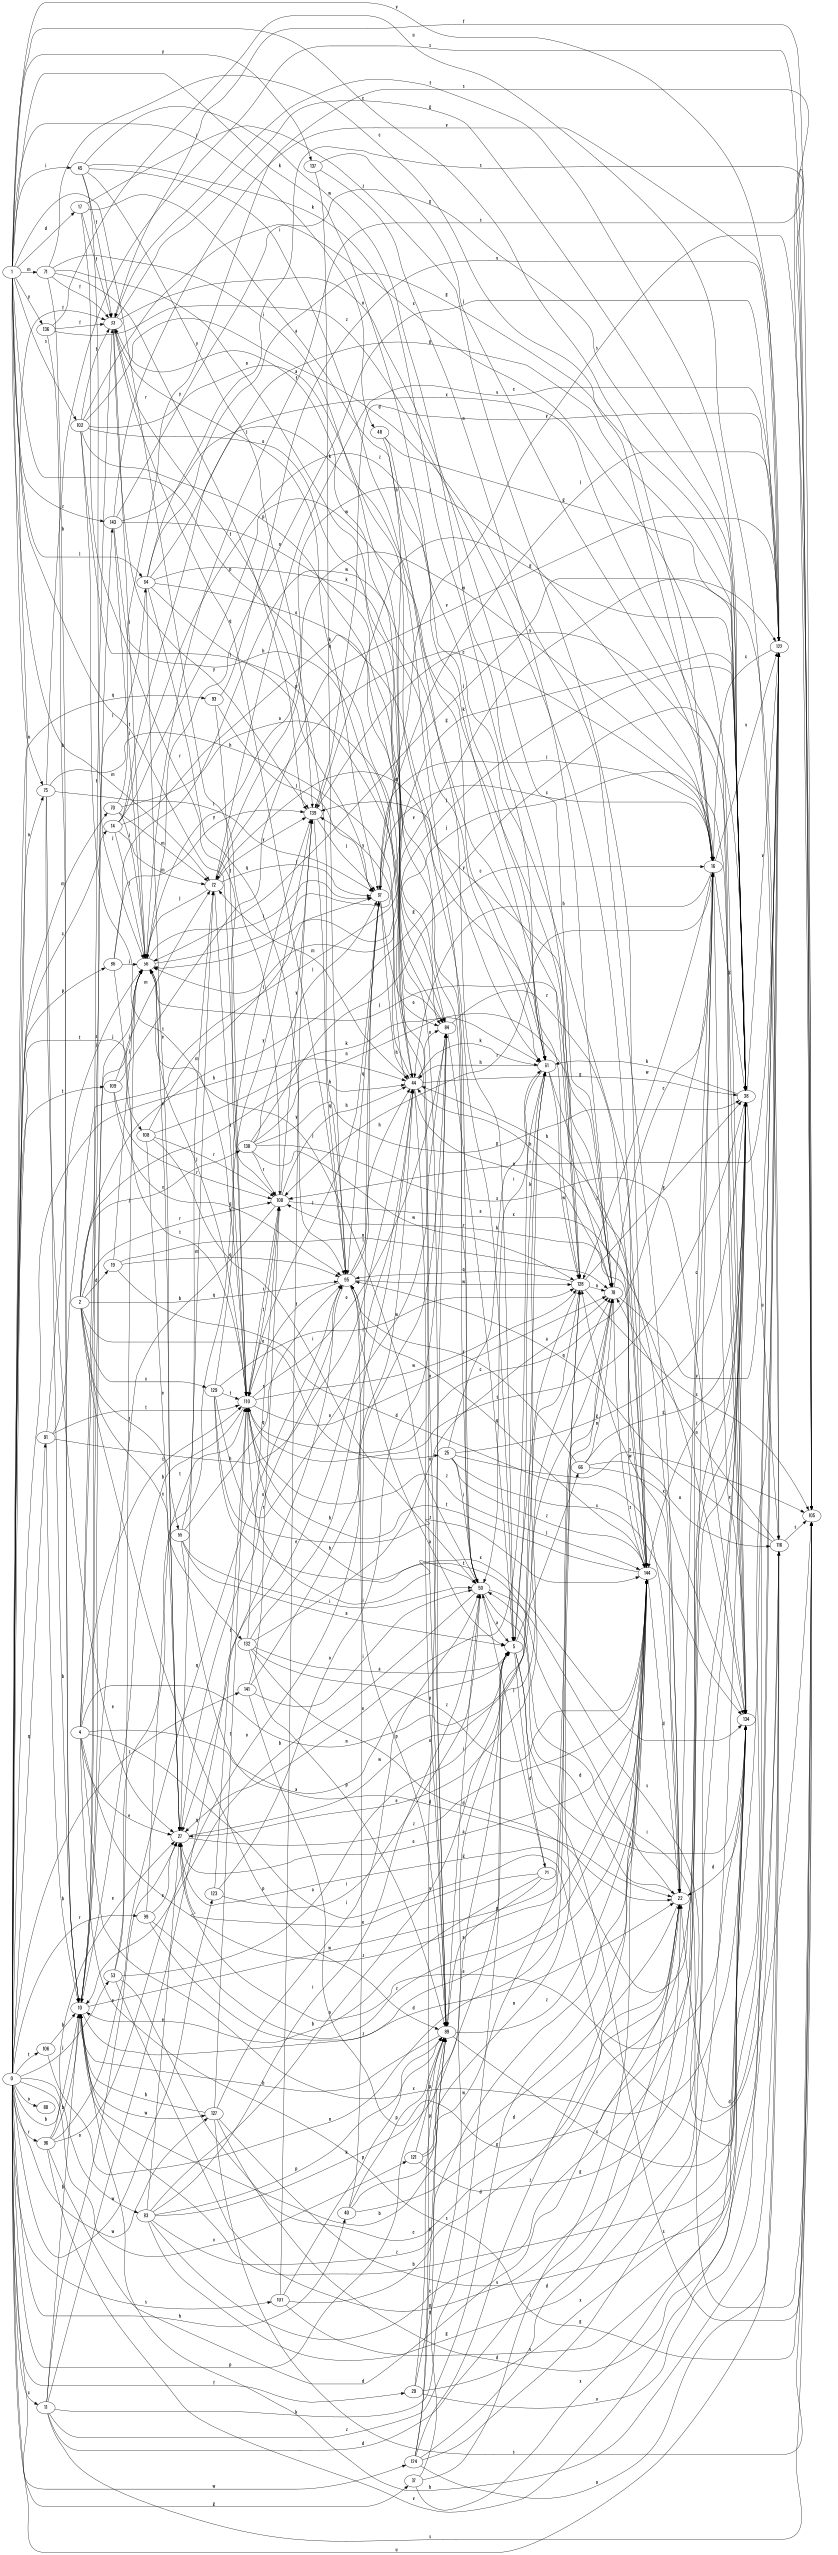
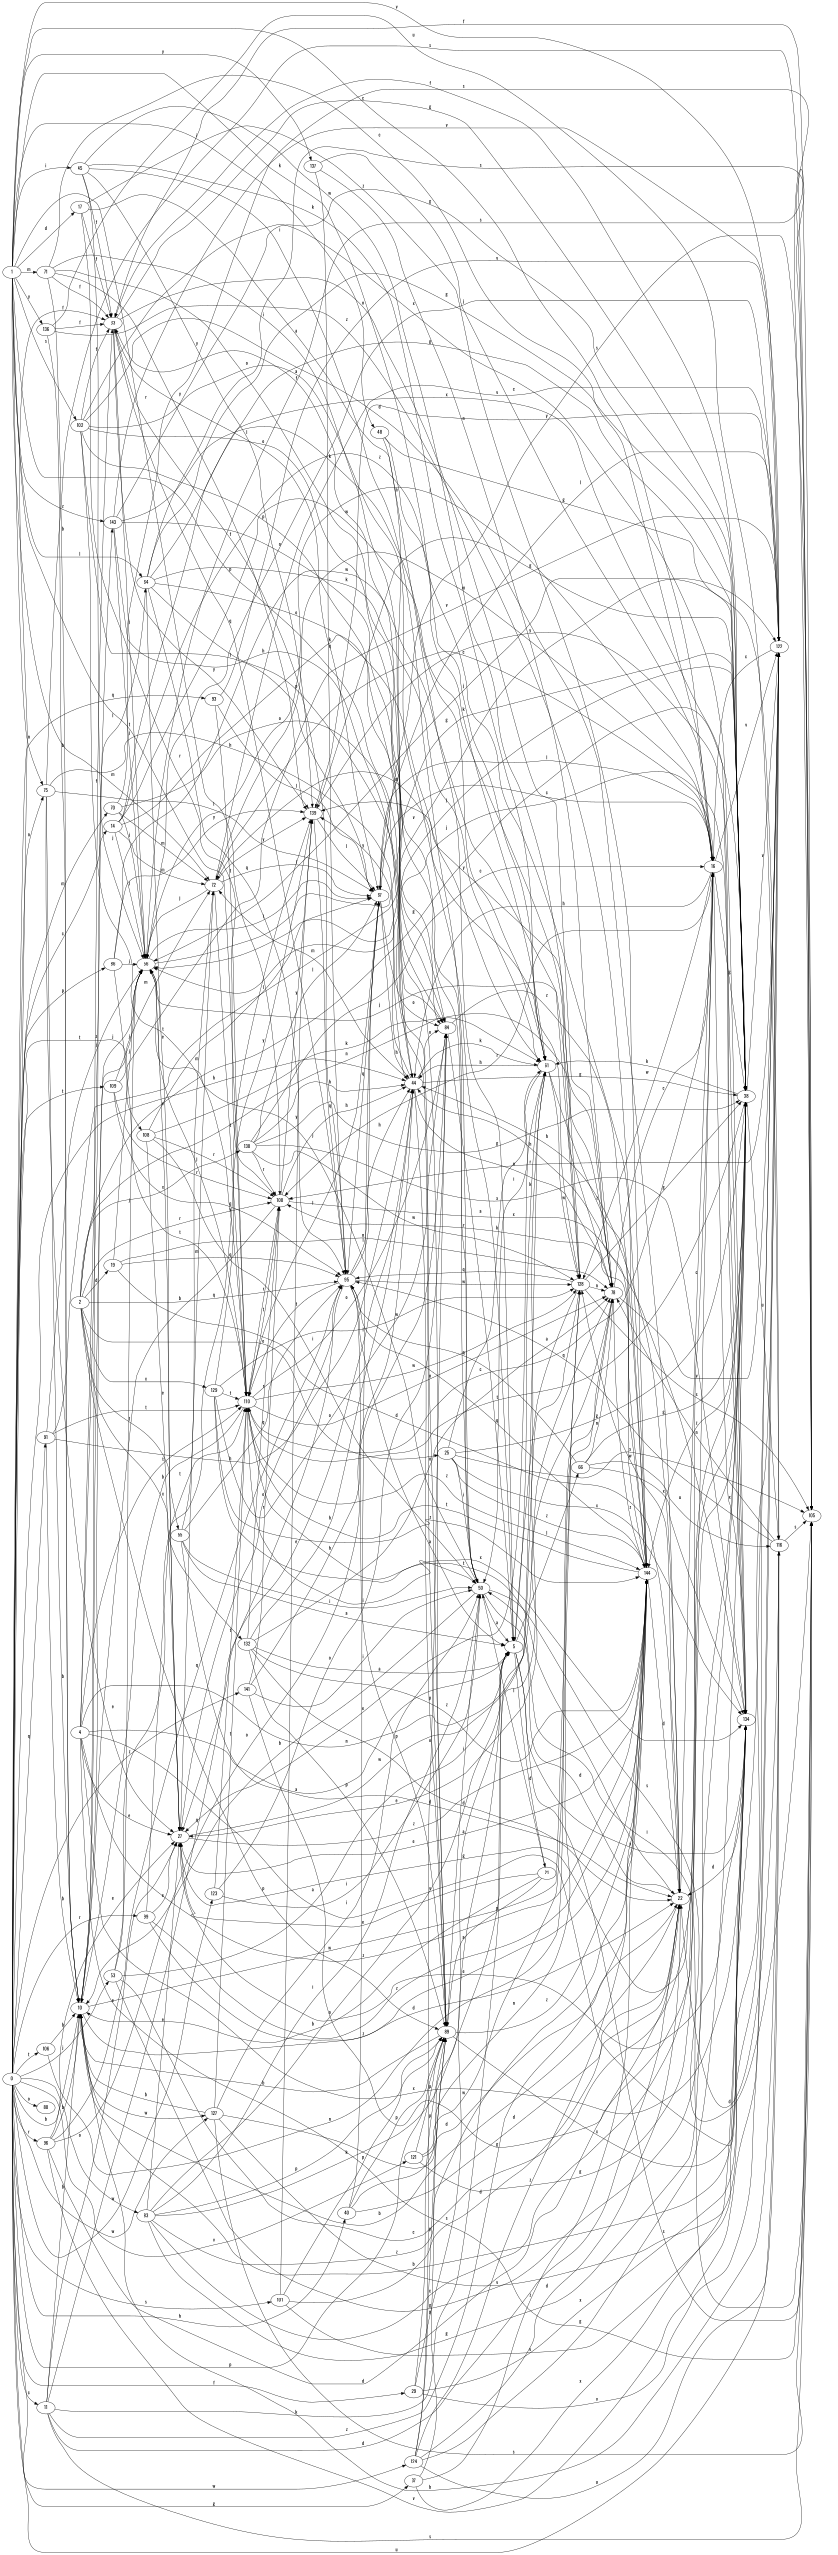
edge "66" -> "95": label "f" -> "q"
edge "127" -> "116": now "127" -> "22"
